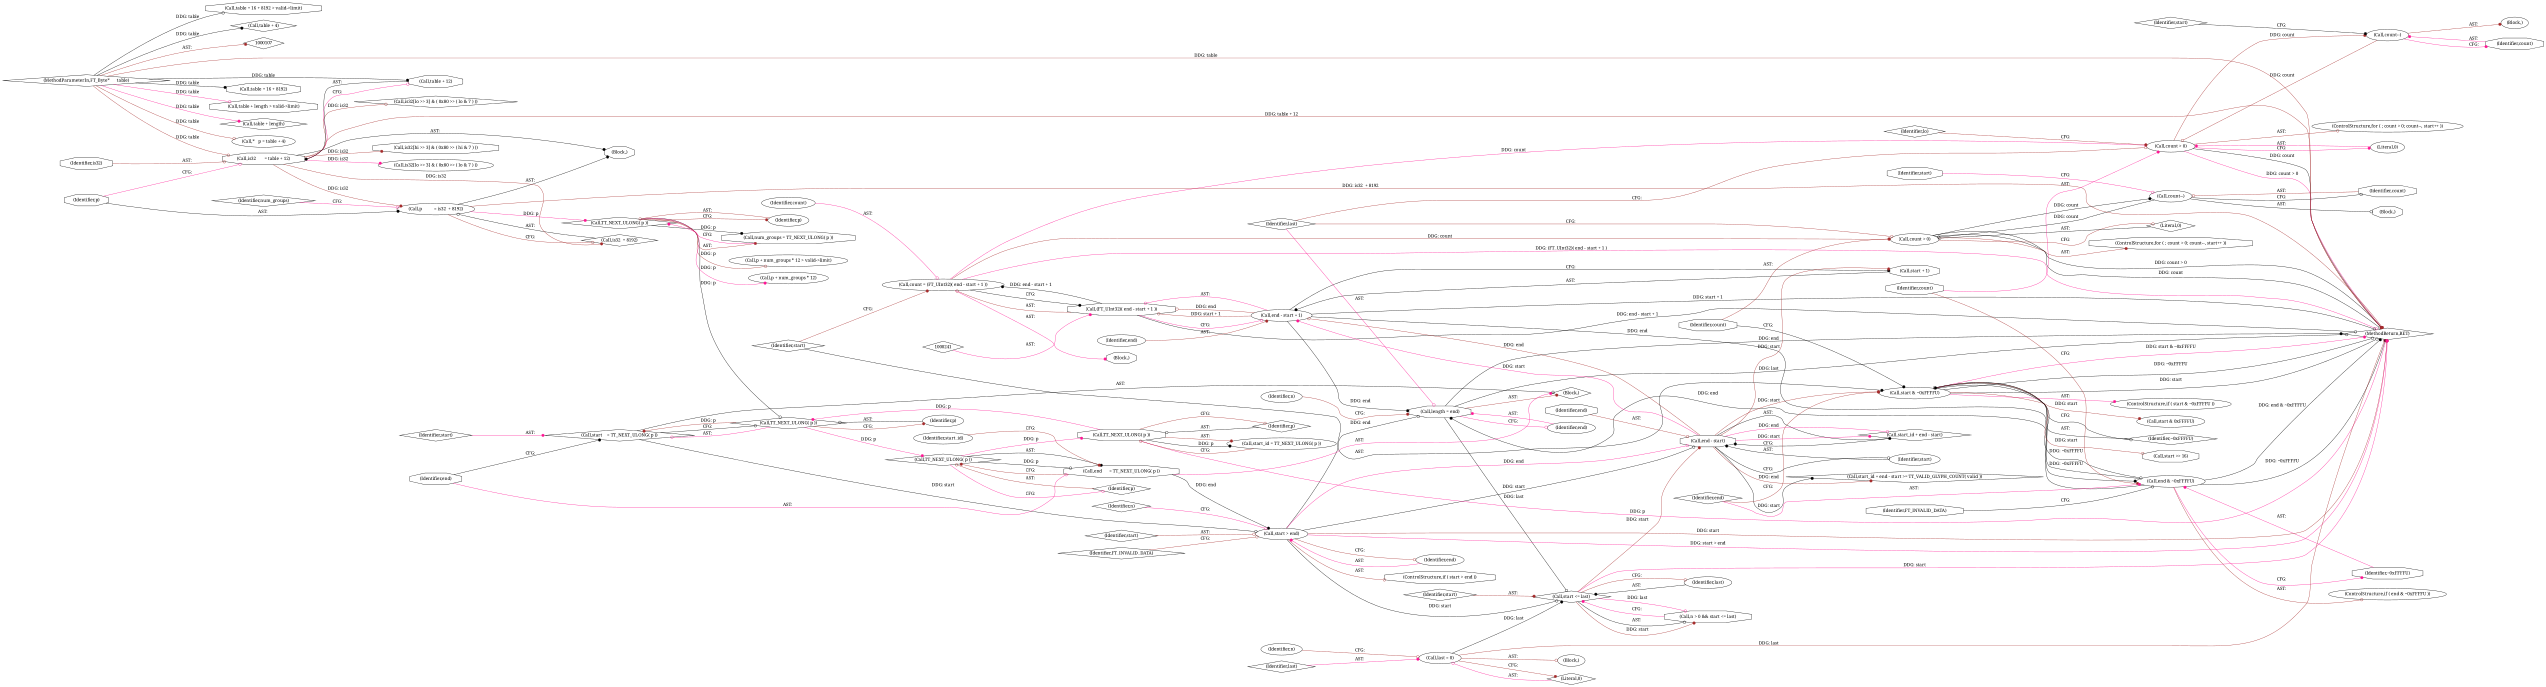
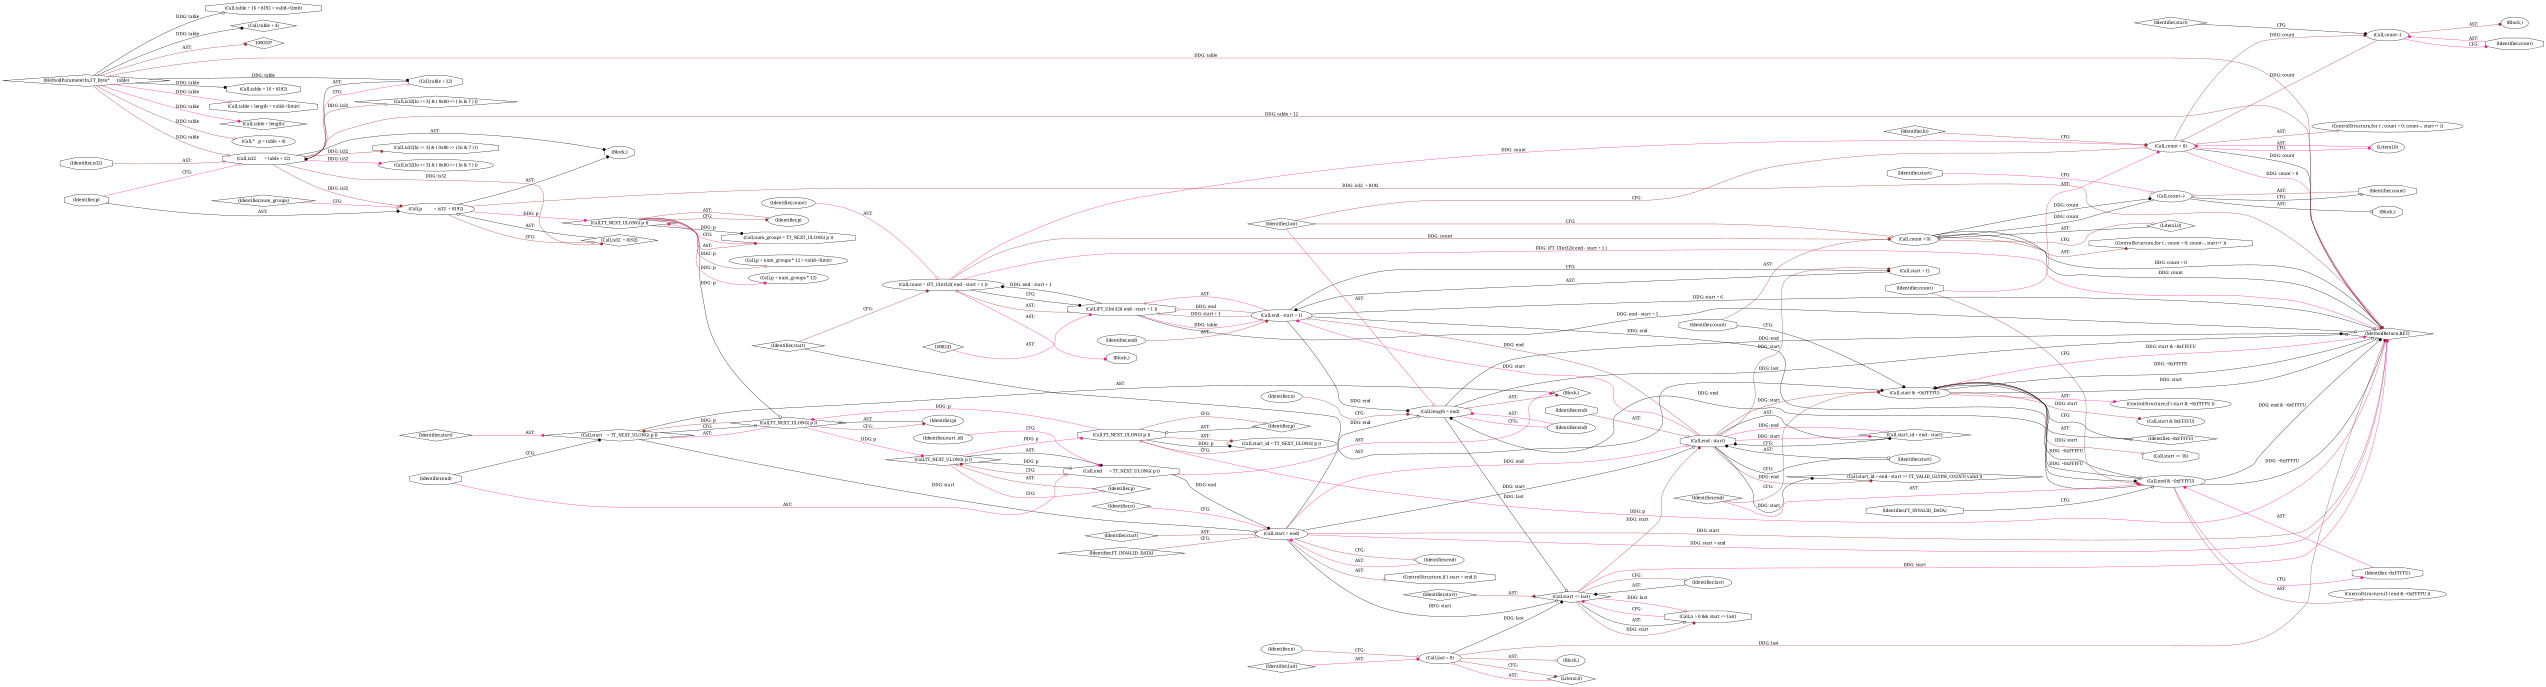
edge "(Call,end - start + 1)" -> "(MethodReturn,RET)": label "DDG: start + 1" -> "DDG: start + 6"
edge "(Call,(FT_UInt32)( end - start + 1 ))" -> "(Call,end - start + 1)": label "CFG: " -> "DDG: table"
edge "(Identifier,start_id)" -> "(Call,end      = TT_NEXT_ULONG( p ))": color brown -> deeppink
